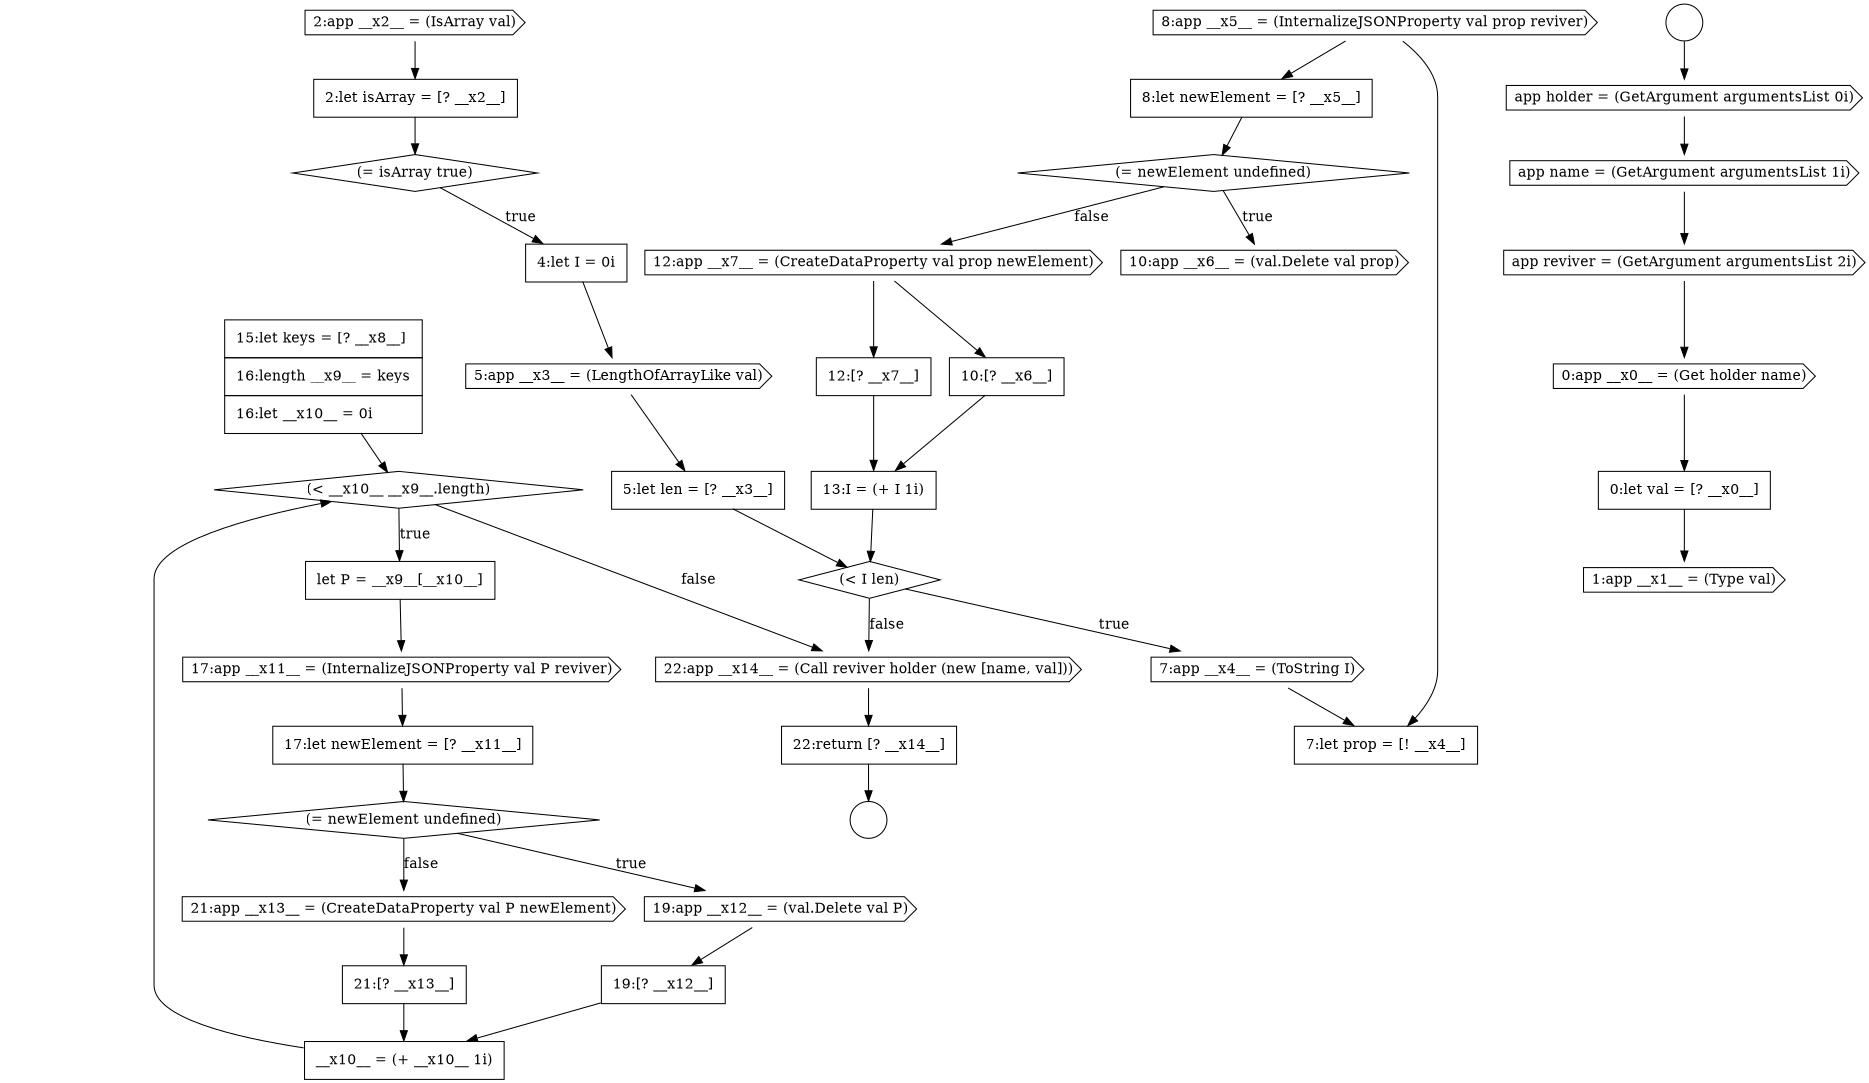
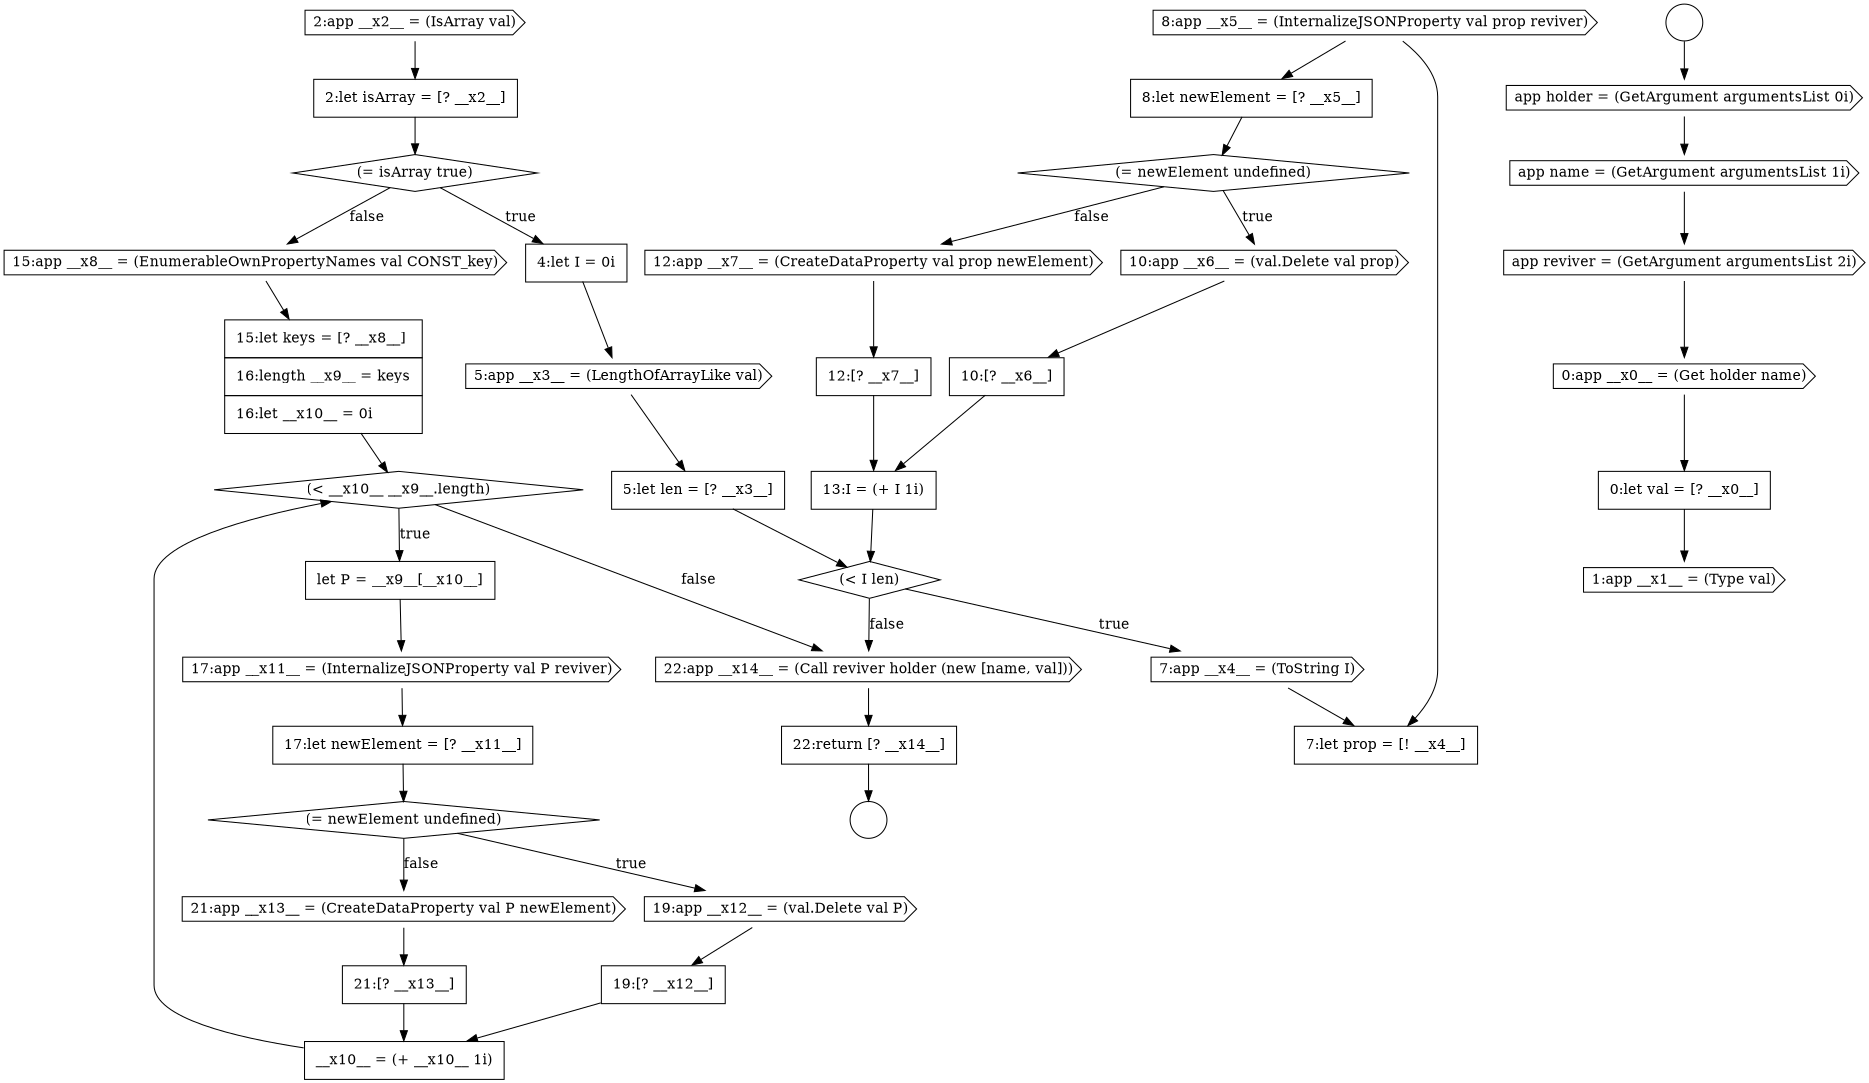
node "15:app __x8__ = (EnumerableOwnPropertyNames val CONST_key)": added
edge "12:app __x7__ = (CreateDataProperty val prop newElement)" -> "10:[? __x6__]": now "10:app __x6__ = (val.Delete val prop)" -> "10:[? __x6__]"
